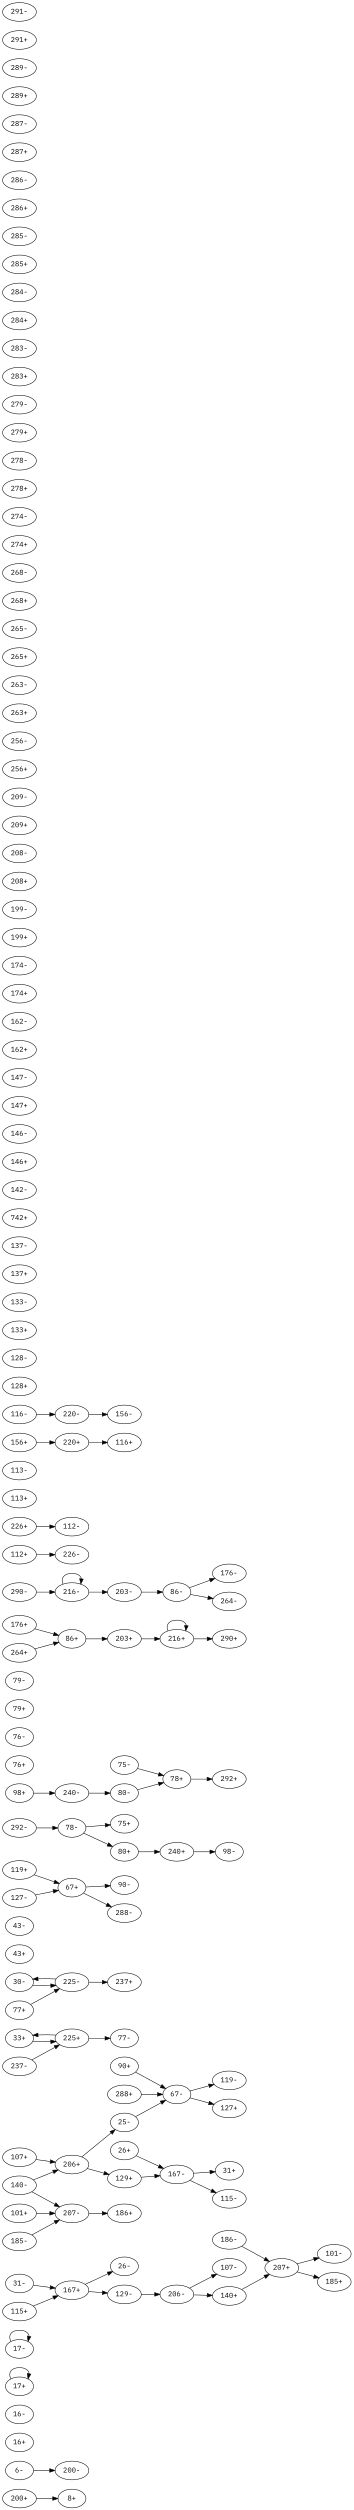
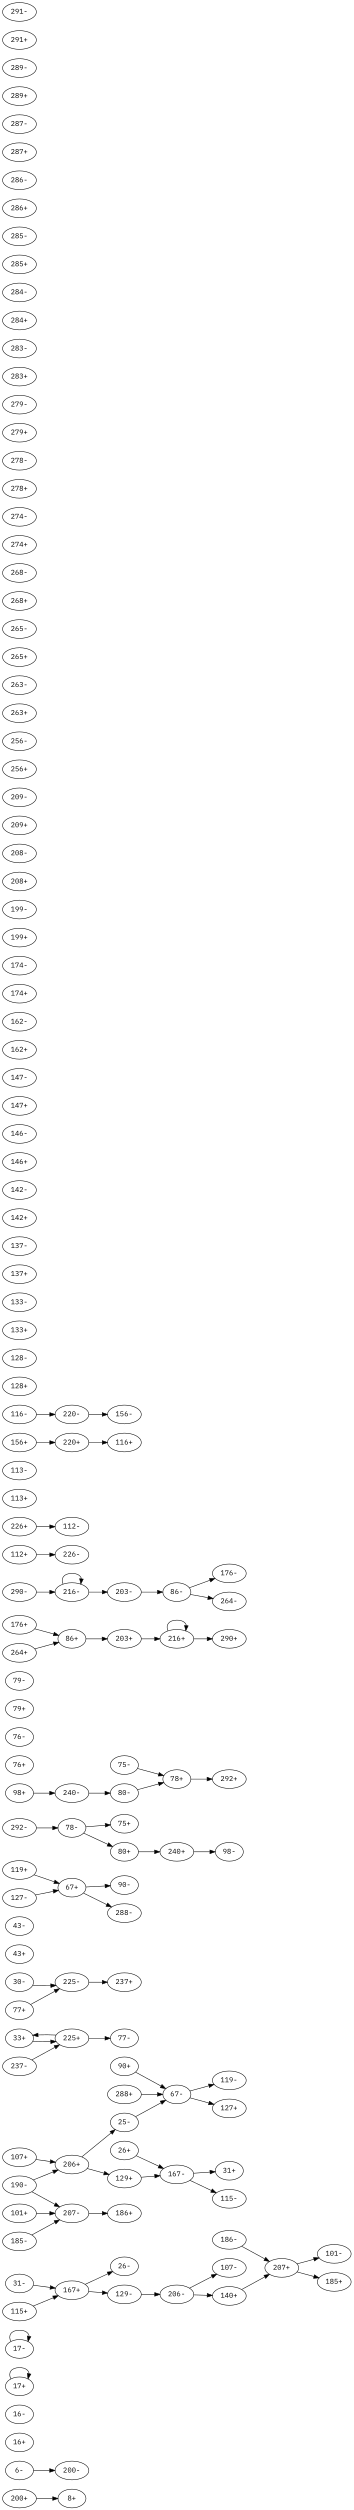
node "742+": label "742+" -> "142+"
edge "225-" -> "30-": removed
node "140-": label "140-" -> "190-"
